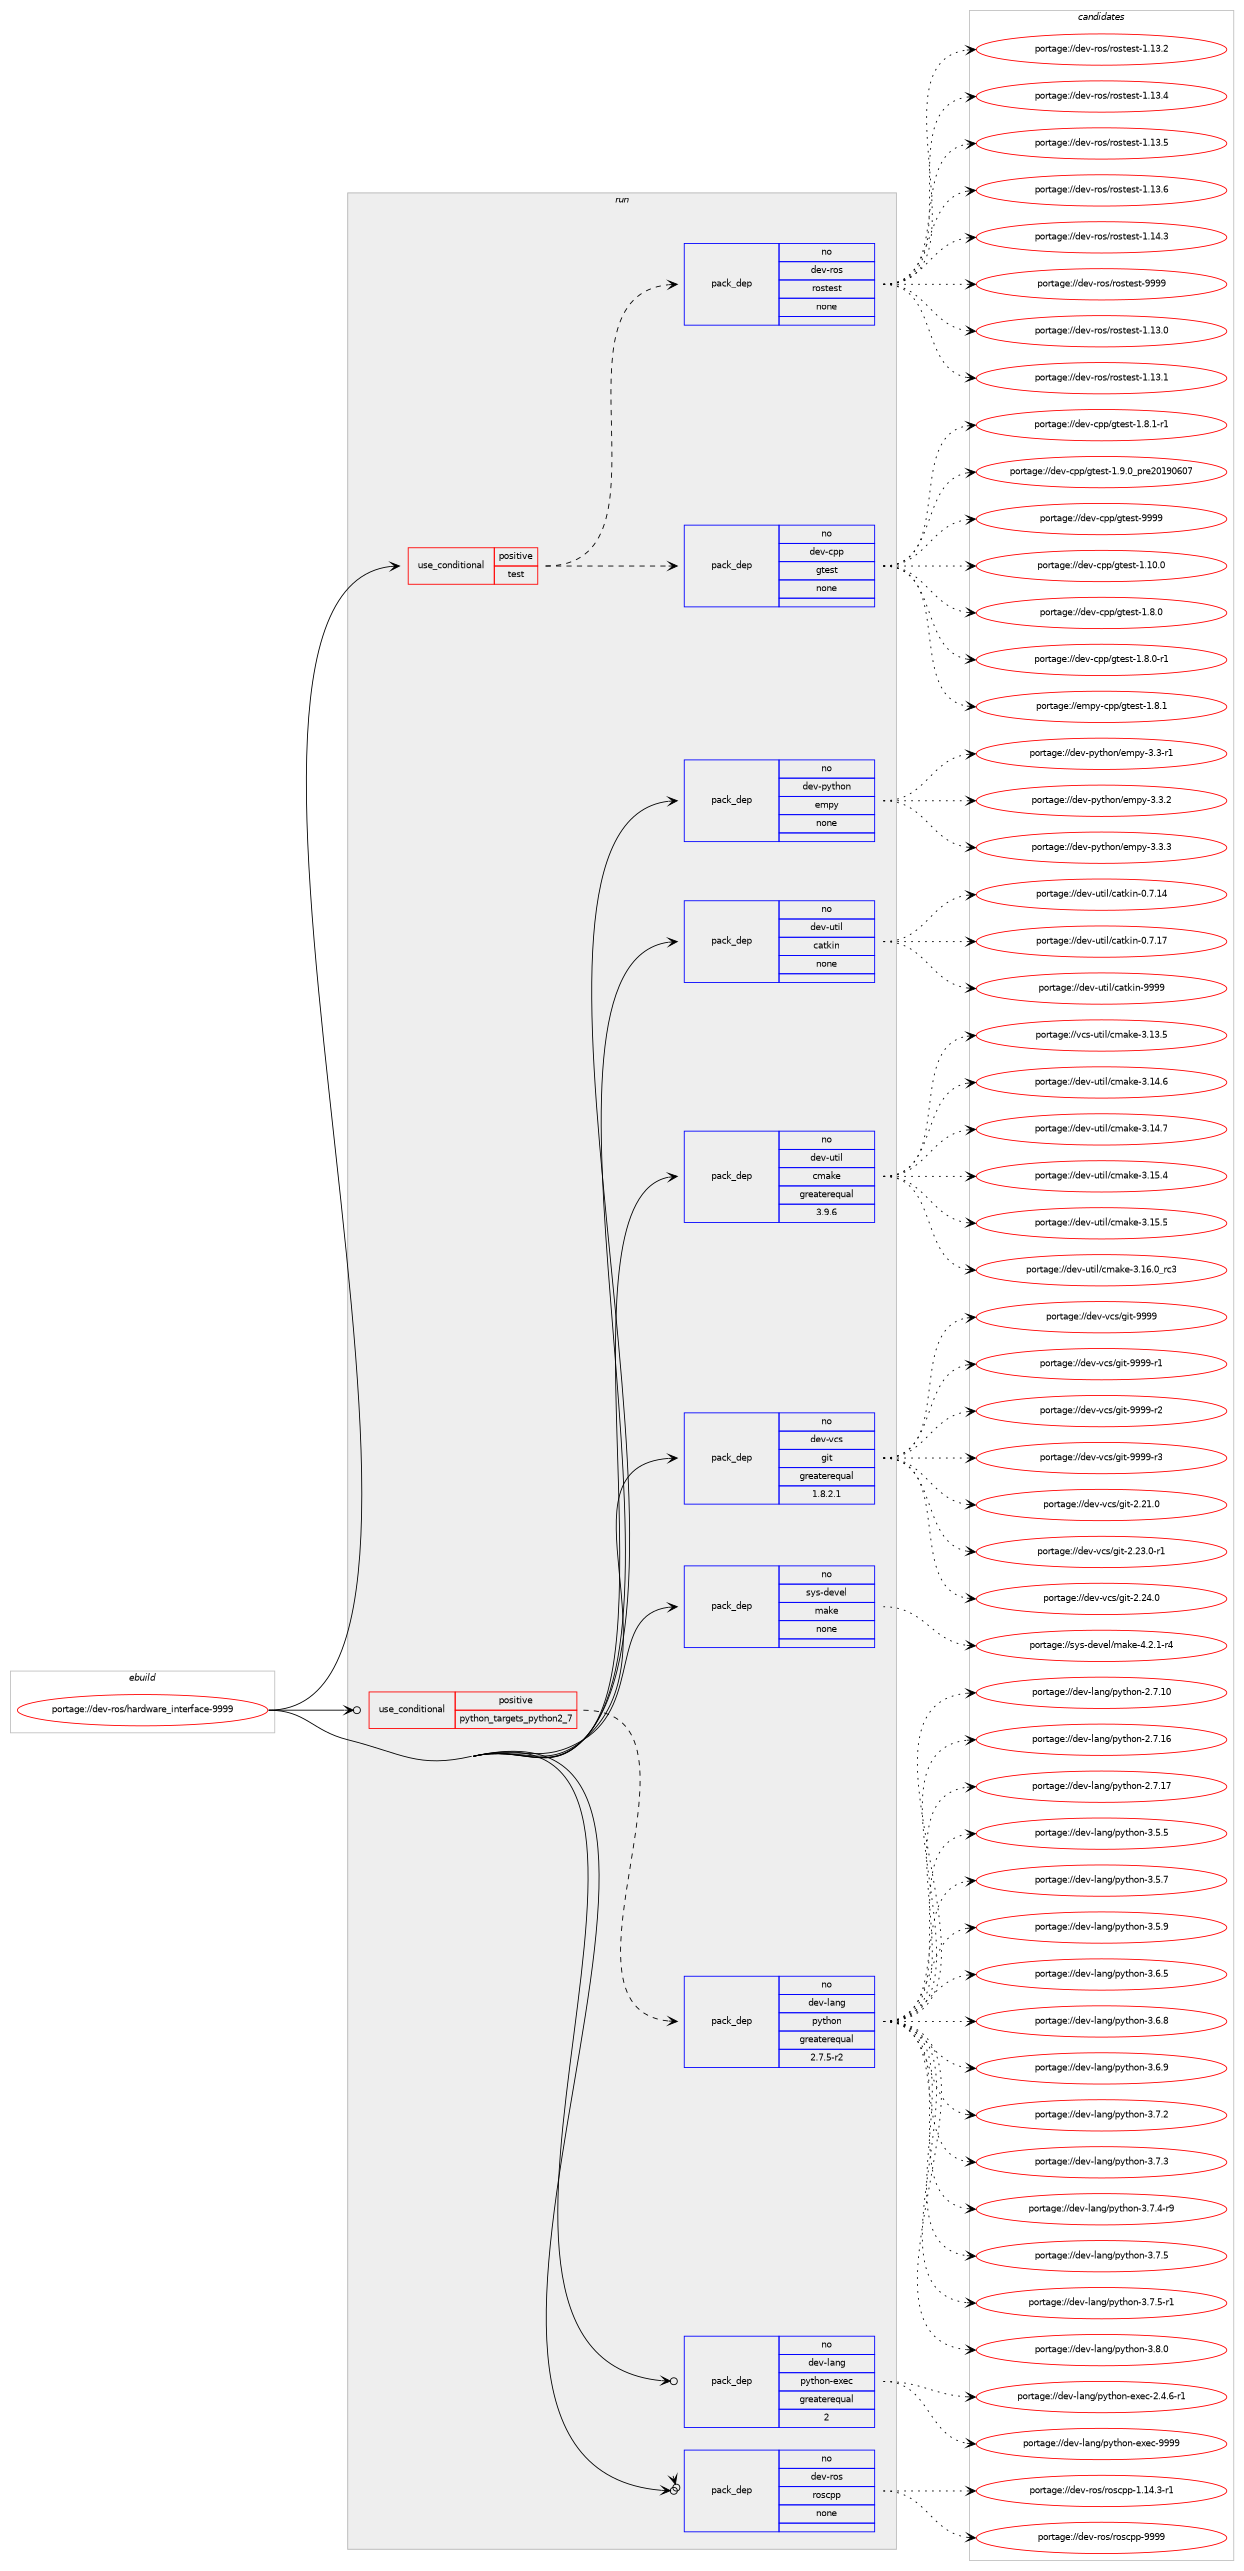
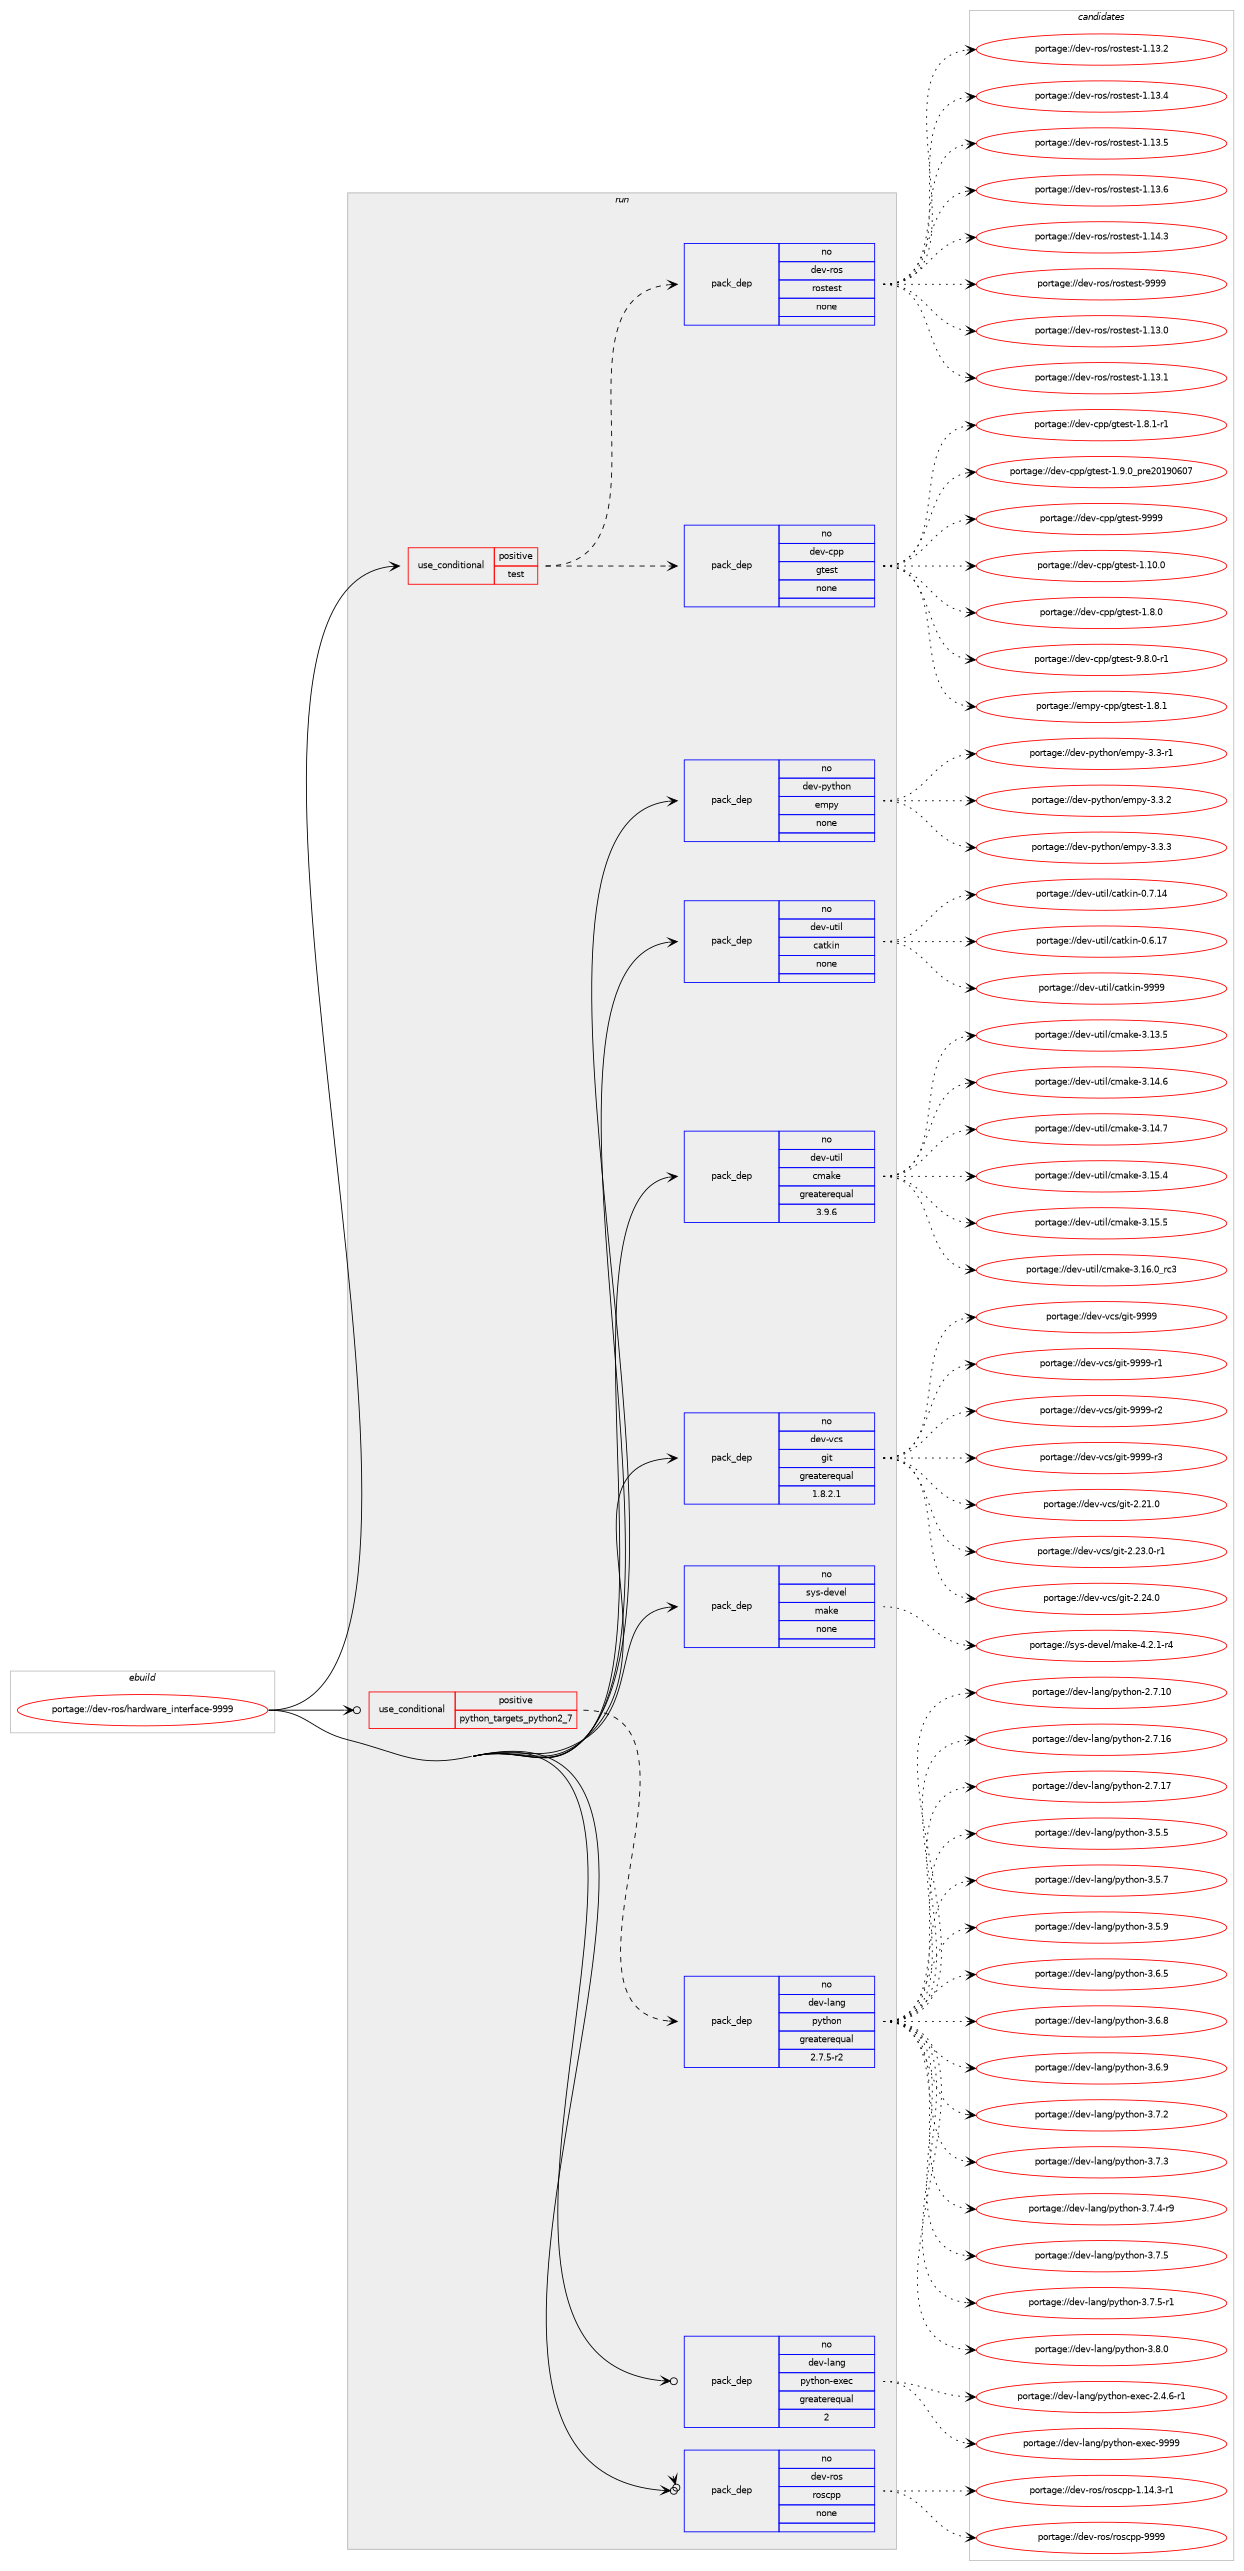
node "portage://dev-cpp/gtest-1.8.0-r1": label "portage://dev-cpp/gtest-1.8.0-r1" -> "portage://dev-cpp/gtest-9.8.0-r1"
node "portage://dev-util/catkin-0.7.17": label "portage://dev-util/catkin-0.7.17" -> "portage://dev-util/catkin-0.6.17"
node "portage://vcs-util/cmake-3.13.5": label "portage://vcs-util/cmake-3.13.5" -> "portage://dev-util/cmake-3.13.5"
